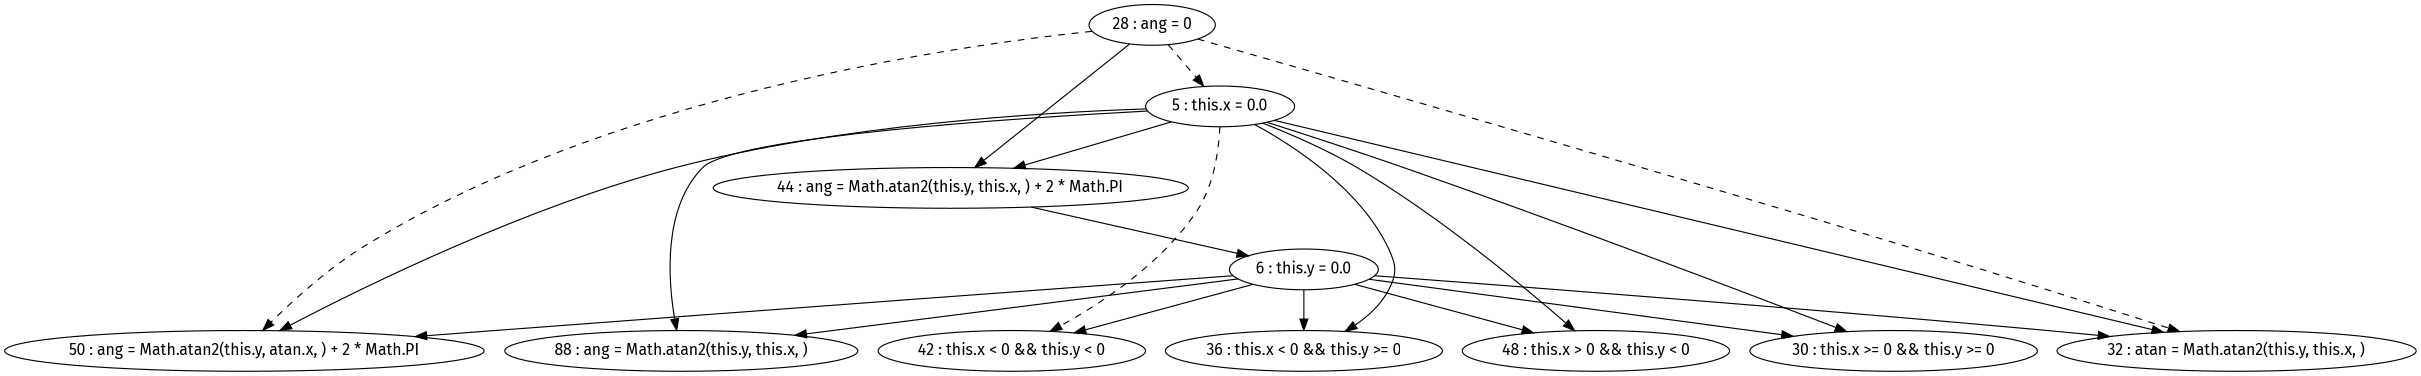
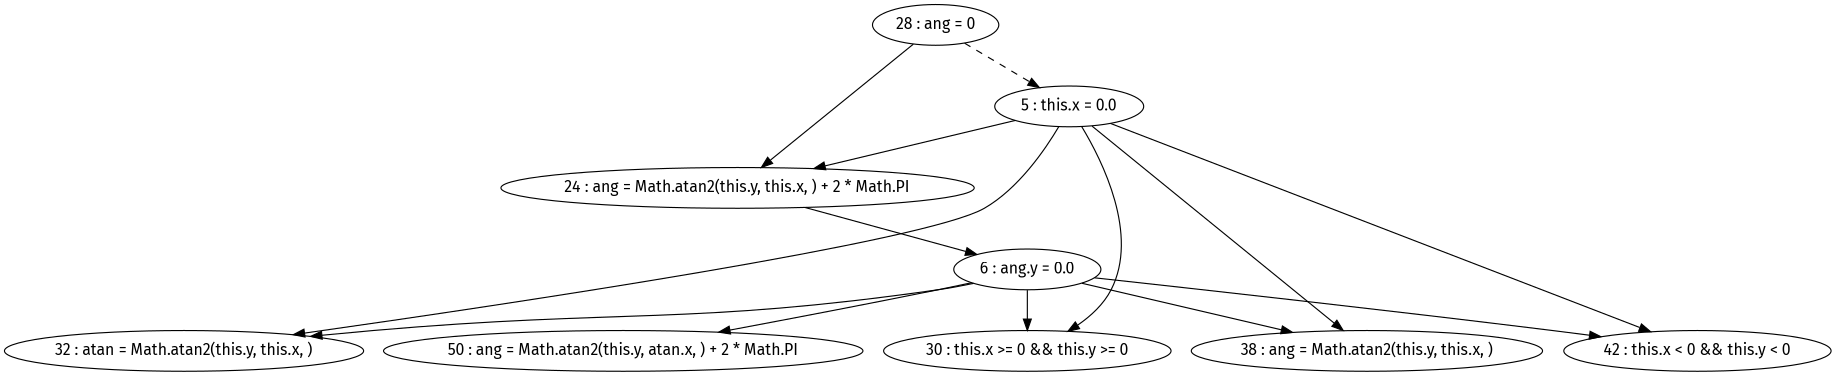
edge "28 : ang = 0" -> "50 : ang = Math.atan2(this.y, atan.x, ) + 2 * Math.PI": removed
edge "5 : this.x = 0.0" -> "50 : ang = Math.atan2(this.y, atan.x, ) + 2 * Math.PI": removed
edge "28 : ang = 0" -> "32 : atan = Math.atan2(this.y, this.x, )": removed
node "44 : ang = Math.atan2(this.y, this.x, ) + 2 * Math.PI": label "44 : ang = Math.atan2(this.y, this.x, ) + 2 * Math.PI" -> "24 : ang = Math.atan2(this.y, this.x, ) + 2 * Math.PI"
edge "5 : this.x = 0.0" -> "42 : this.x < 0 && this.y < 0": style dashed -> solid
node "6 : this.y = 0.0": label "6 : this.y = 0.0" -> "6 : ang.y = 0.0"
node "88 : ang = Math.atan2(this.y, this.x, )": label "88 : ang = Math.atan2(this.y, this.x, )" -> "38 : ang = Math.atan2(this.y, this.x, )"
node "36 : this.x < 0 && this.y >= 0": removed
node "48 : this.x > 0 && this.y < 0": removed
